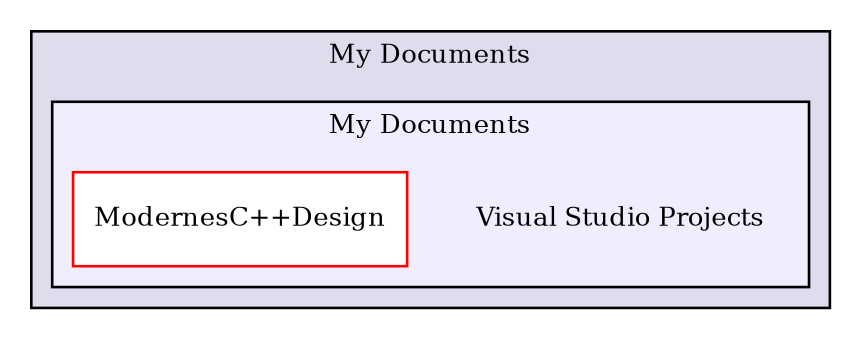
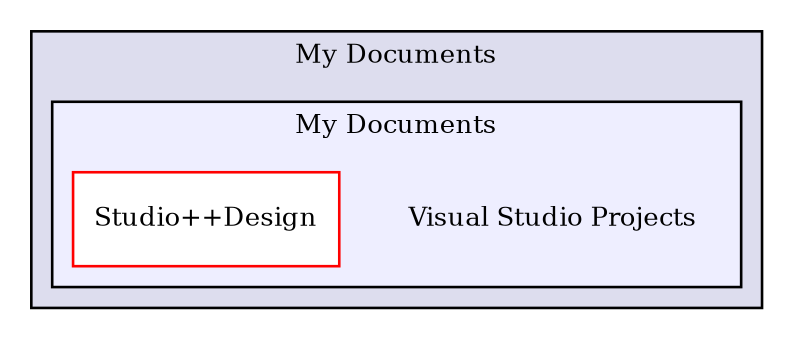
node "ModernesC++Design": label "ModernesC++Design" -> "Studio++Design"
